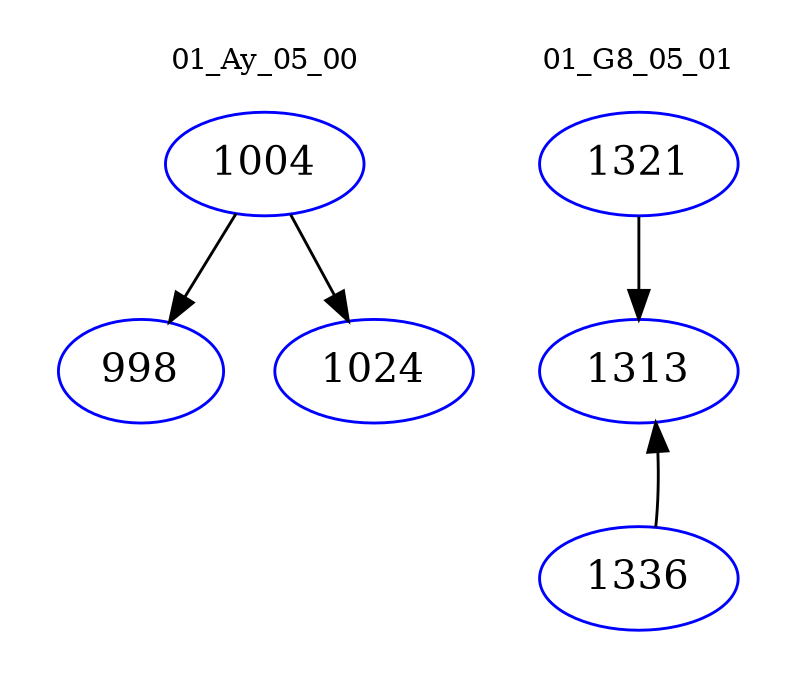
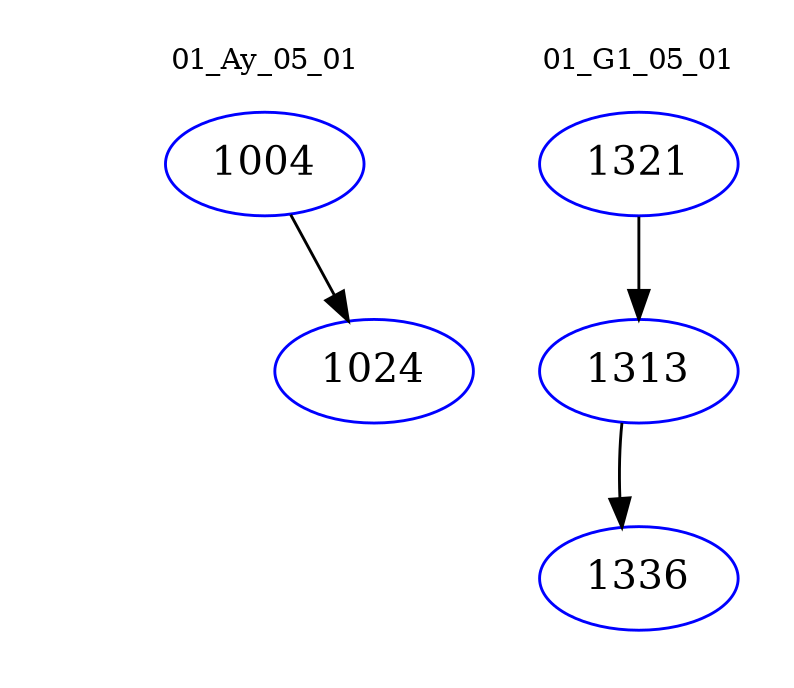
cluster "01_Ay_05_00": label "01_Ay_05_00" -> "01_Ay_05_01"
cluster "01_G8_05_01": label "01_G8_05_01" -> "01_G1_05_01"
node "998": removed
edge "1336" -> "1313": reversed
